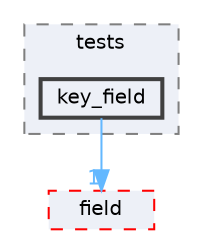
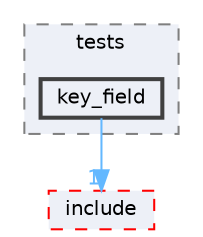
node "field": label "field" -> "include"
